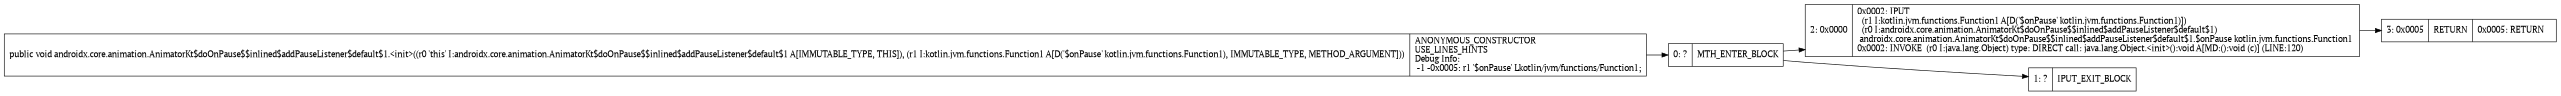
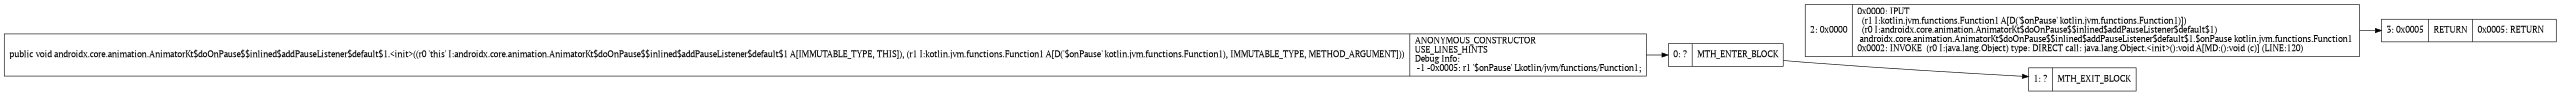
node "2: 0x0000": text "0x0002: IPUT" -> "0x0000: IPUT"
edge "0: ?" -> "2: 0x0000": removed
node "1: ?": text "IPUT_EXIT_BLOCK" -> "MTH_EXIT_BLOCK"
